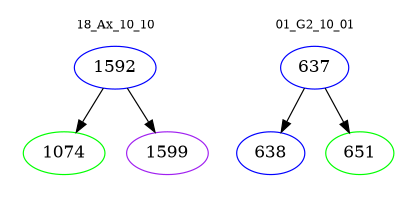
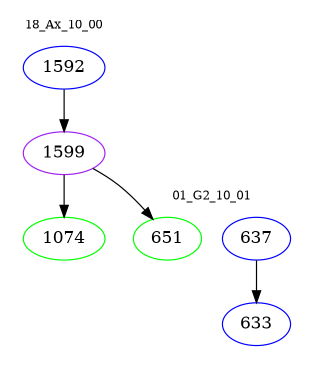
cluster "18_Ax_10_10": label "18_Ax_10_10" -> "18_Ax_10_00"
edge "1592" -> "1074": now "1599" -> "1074"
edge "637" -> "651": now "1599" -> "651"
node "638": label "638" -> "633"
